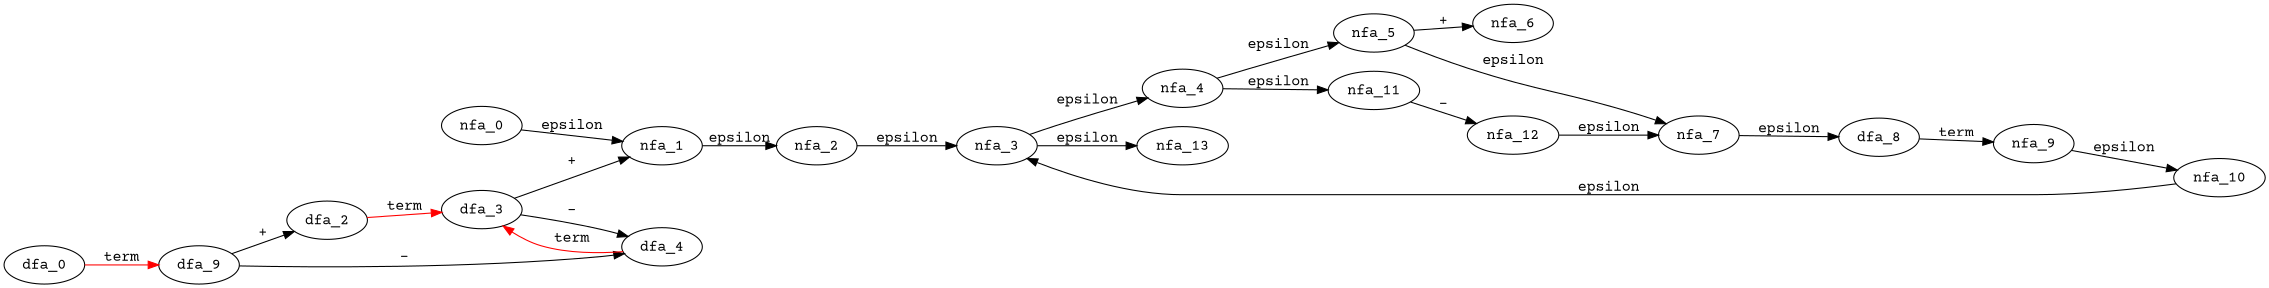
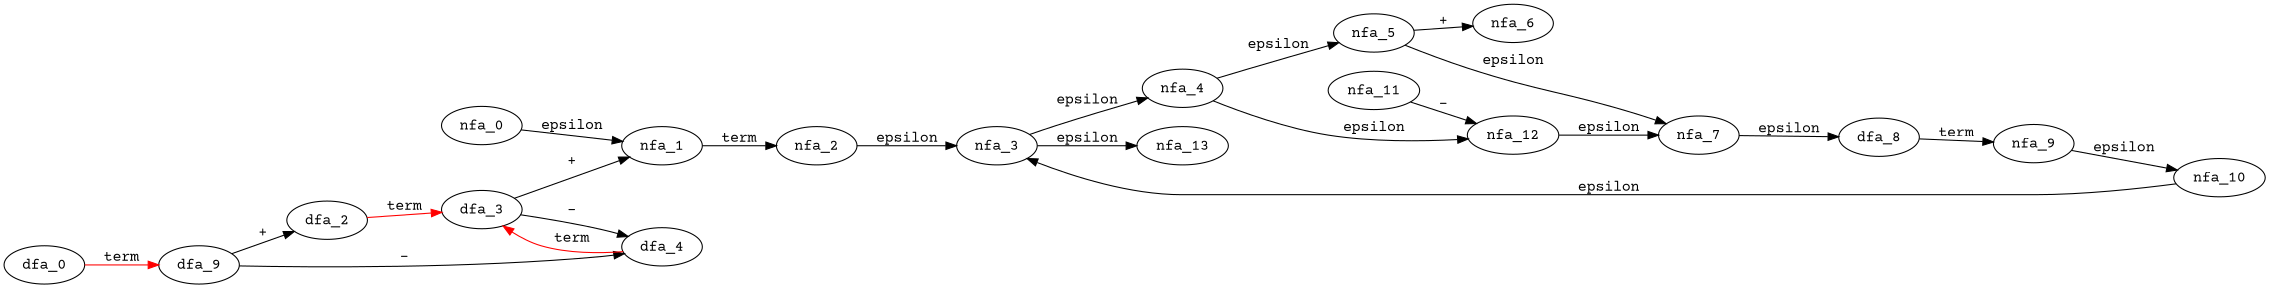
edge "nfa_4" -> "nfa_11": now "nfa_4" -> "nfa_12"
edge "nfa_1" -> "nfa_2": label "epsilon" -> "term"
